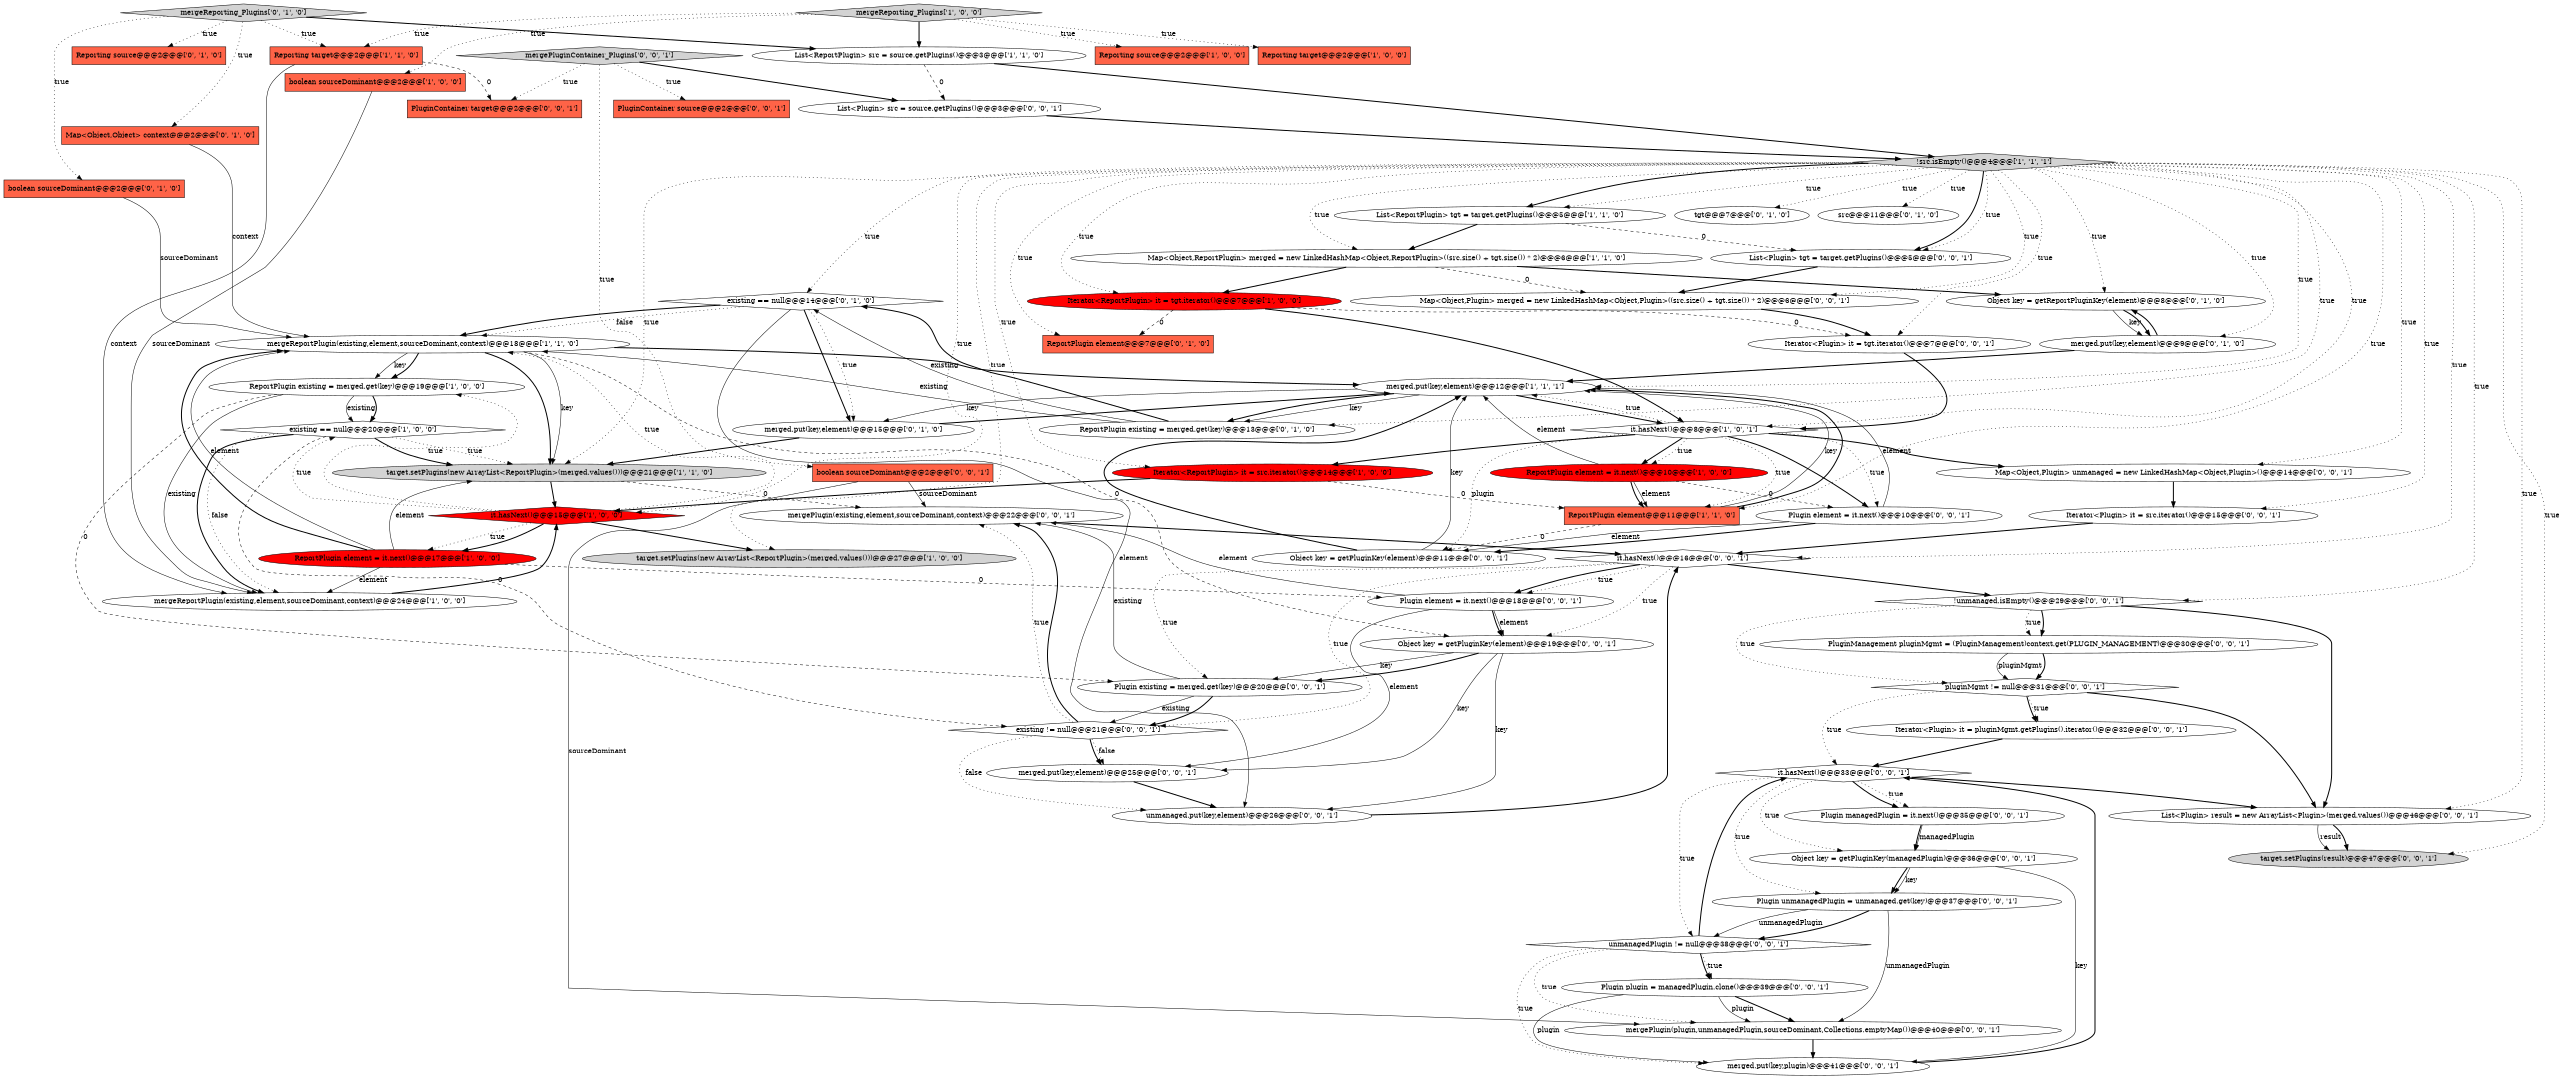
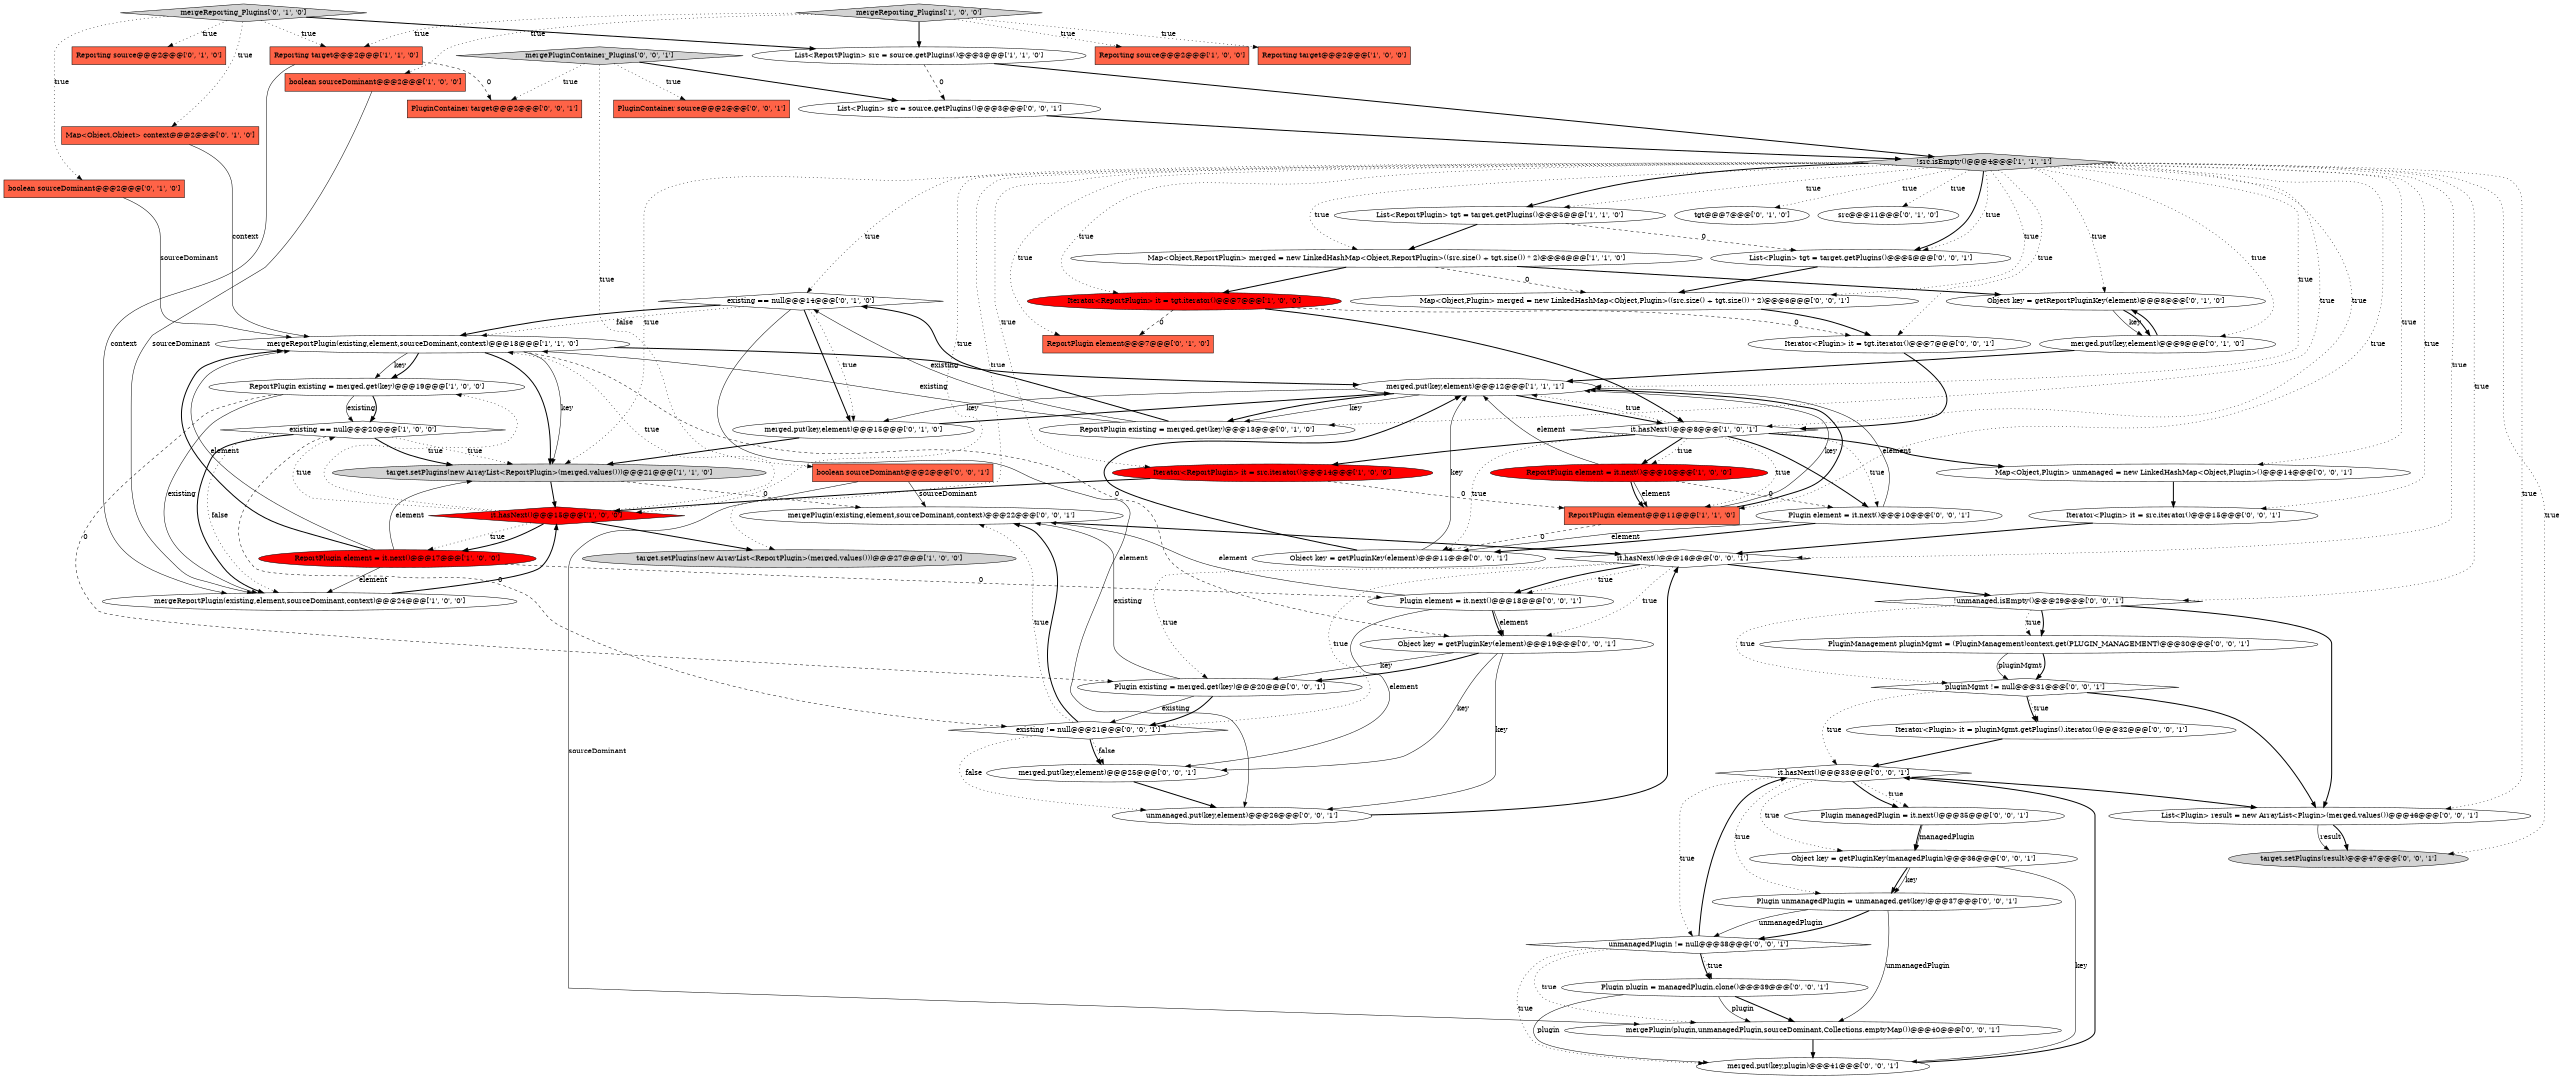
edge "it.hasNext()@@@8@@@['1', '0', '1']" -> "Object key = getPluginKey(element)@@@11@@@['0', '0', '1']": label "plugin" -> "true"
